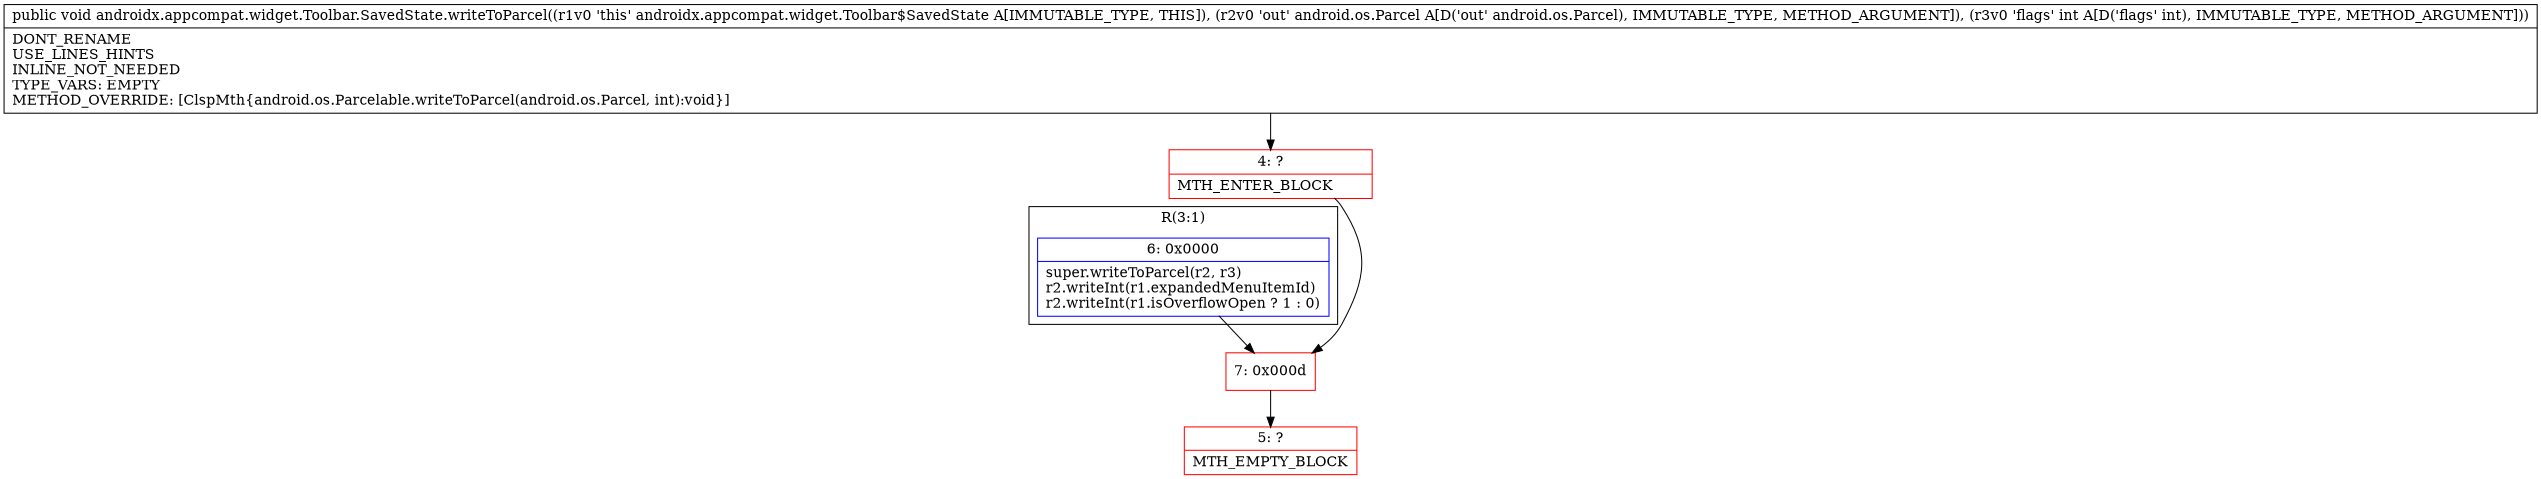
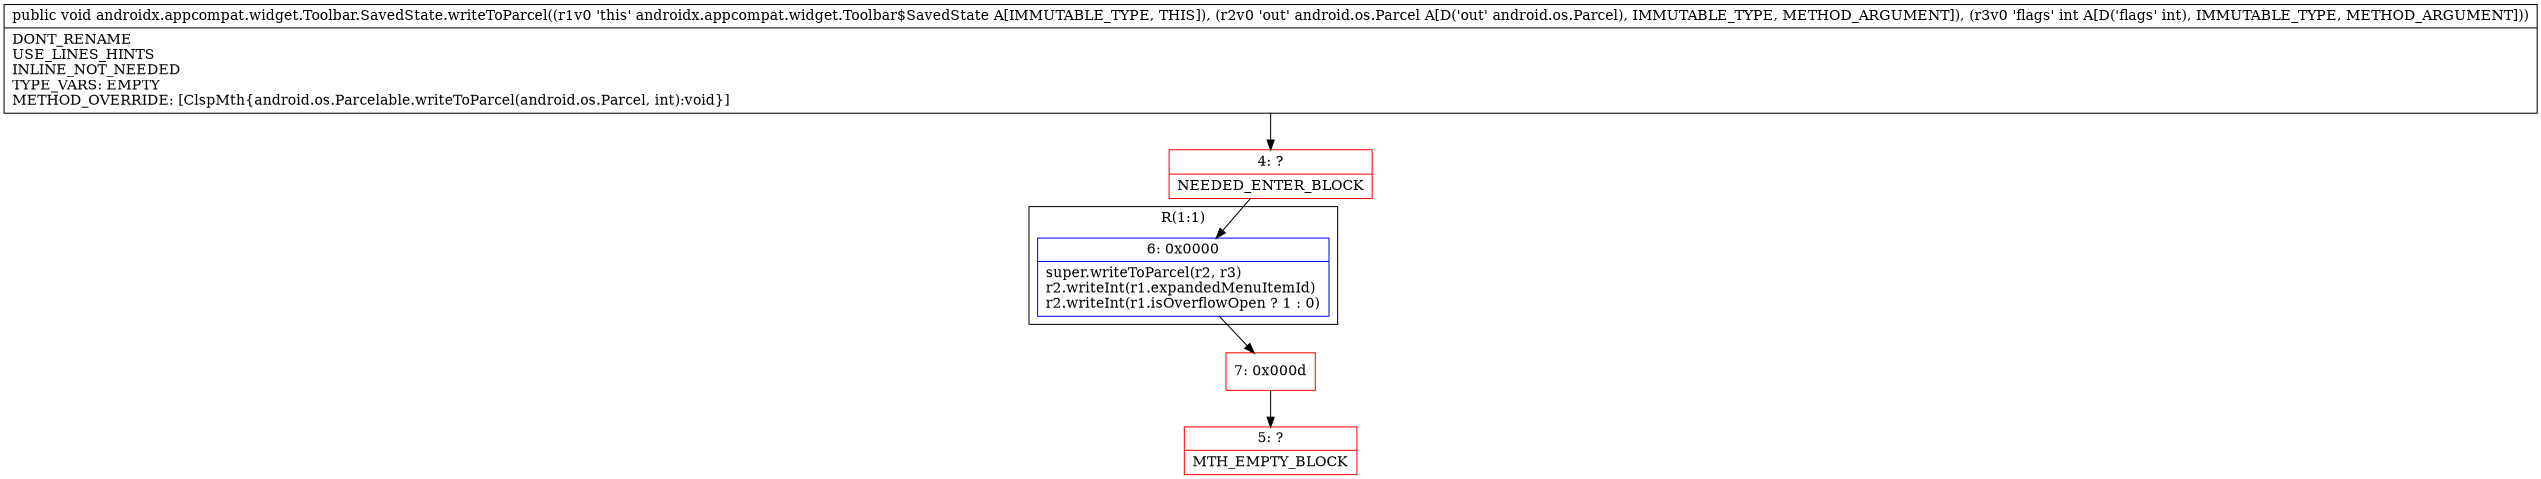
node "4: ?": text "MTH_ENTER_BLOCK" -> "NEEDED_ENTER_BLOCK"
cluster "R(3:1)": label "R(3:1)" -> "R(1:1)"
edge "4: ?" -> "7: 0x000d": now "4: ?" -> "6: 0x0000"
